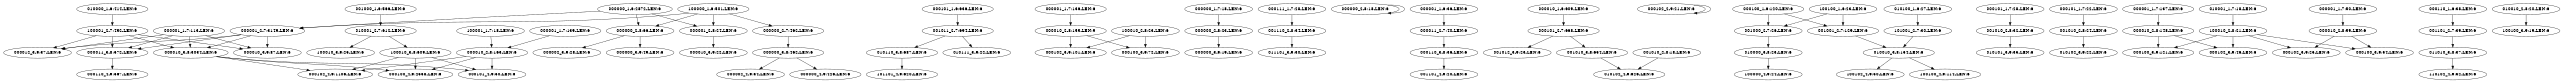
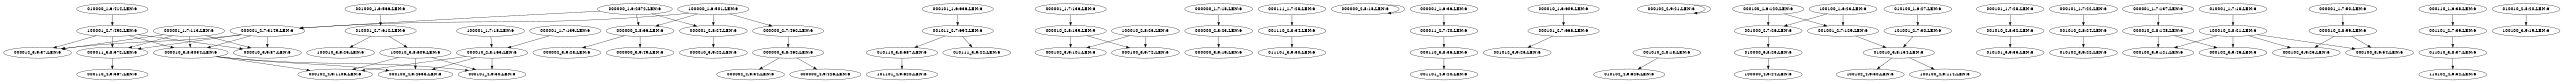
node "001010_3-8:654-LEN:6": removed
